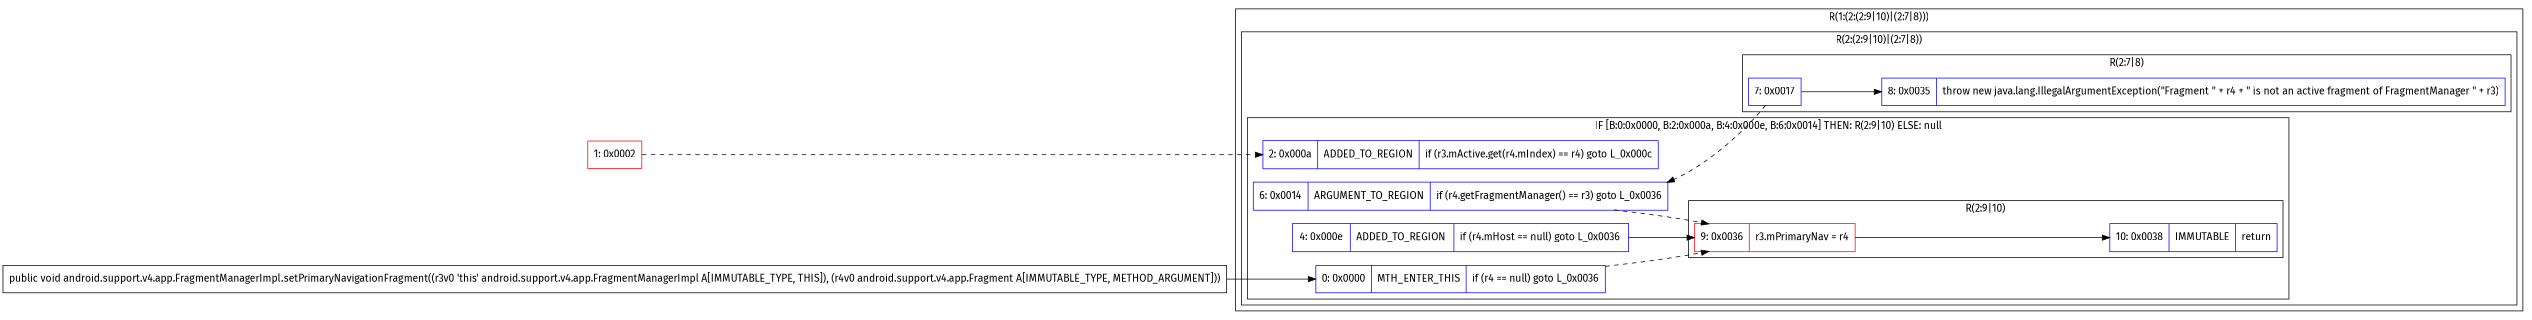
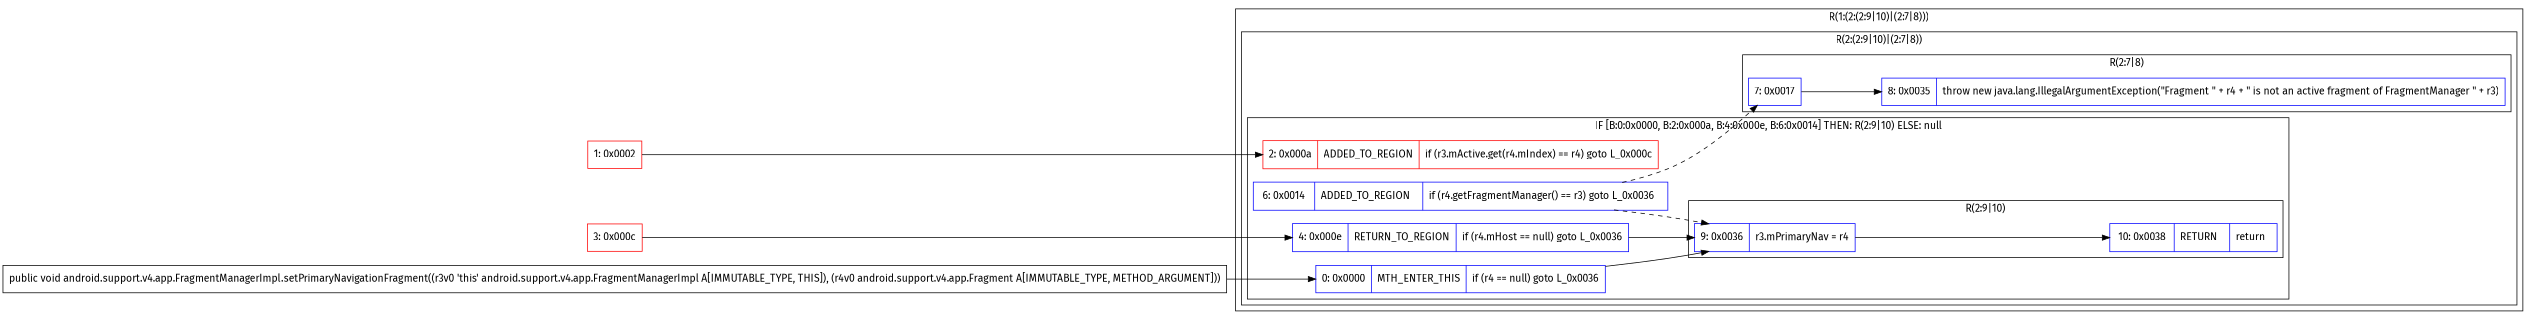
edge "7: 0x0017" -> "6: 0x0014": reversed
edge "1: 0x0002" -> "2: 0x000a": style dashed -> solid
node "2: 0x000a": color blue -> red
node "6: 0x0014": text "ARGUMENT_TO_REGION" -> "ADDED_TO_REGION"
node "4: 0x000e": text "ADDED_TO_REGION" -> "RETURN_TO_REGION"
node "10: 0x0038": text "IMMUTABLE" -> "RETURN"
node "3: 0x000c": added
node "9: 0x0036": color red -> blue
edge "0: 0x0000" -> "9: 0x0036": style dashed -> solid
